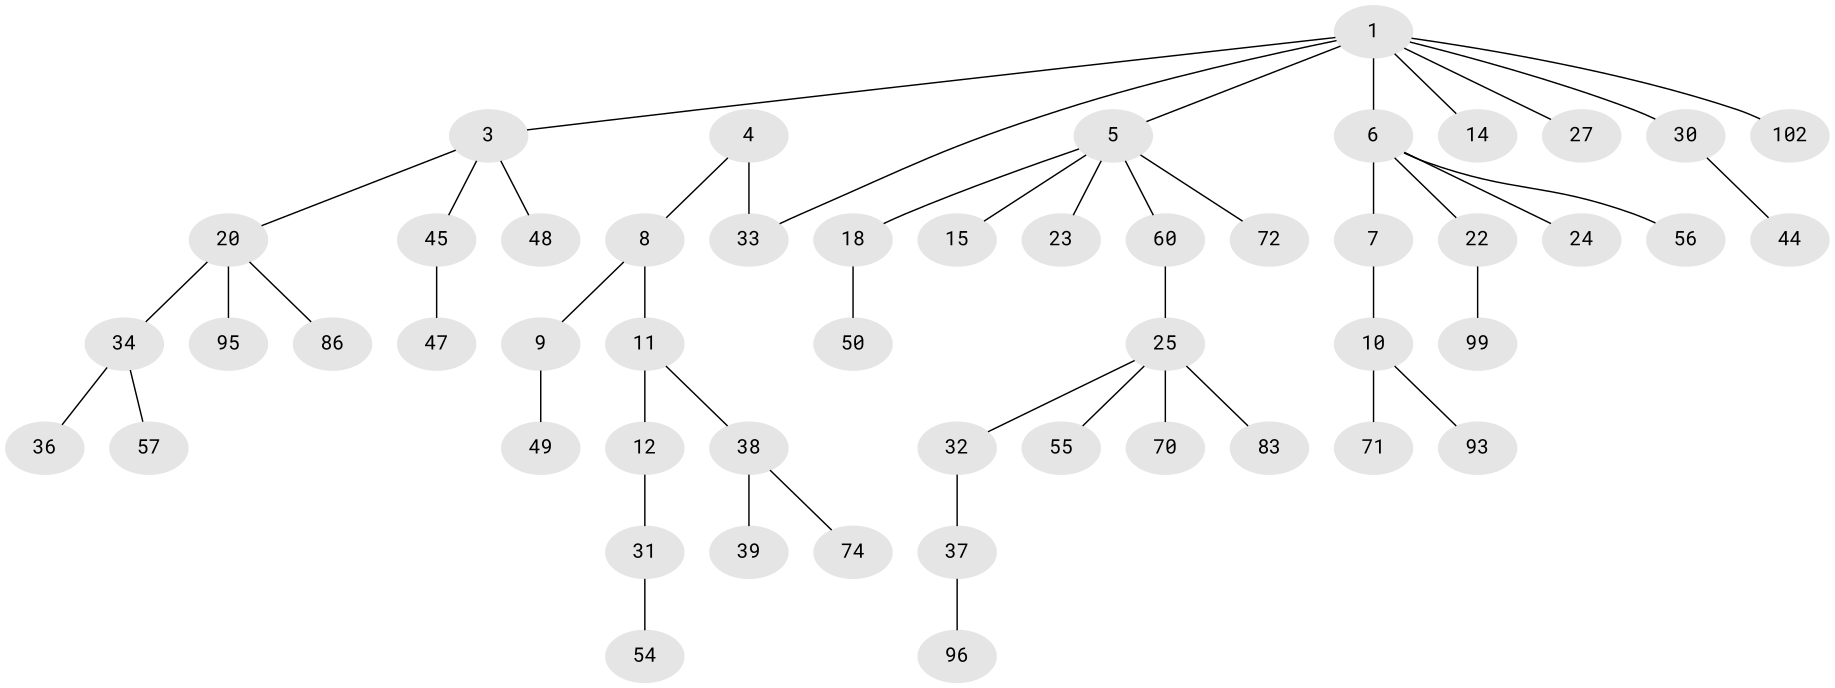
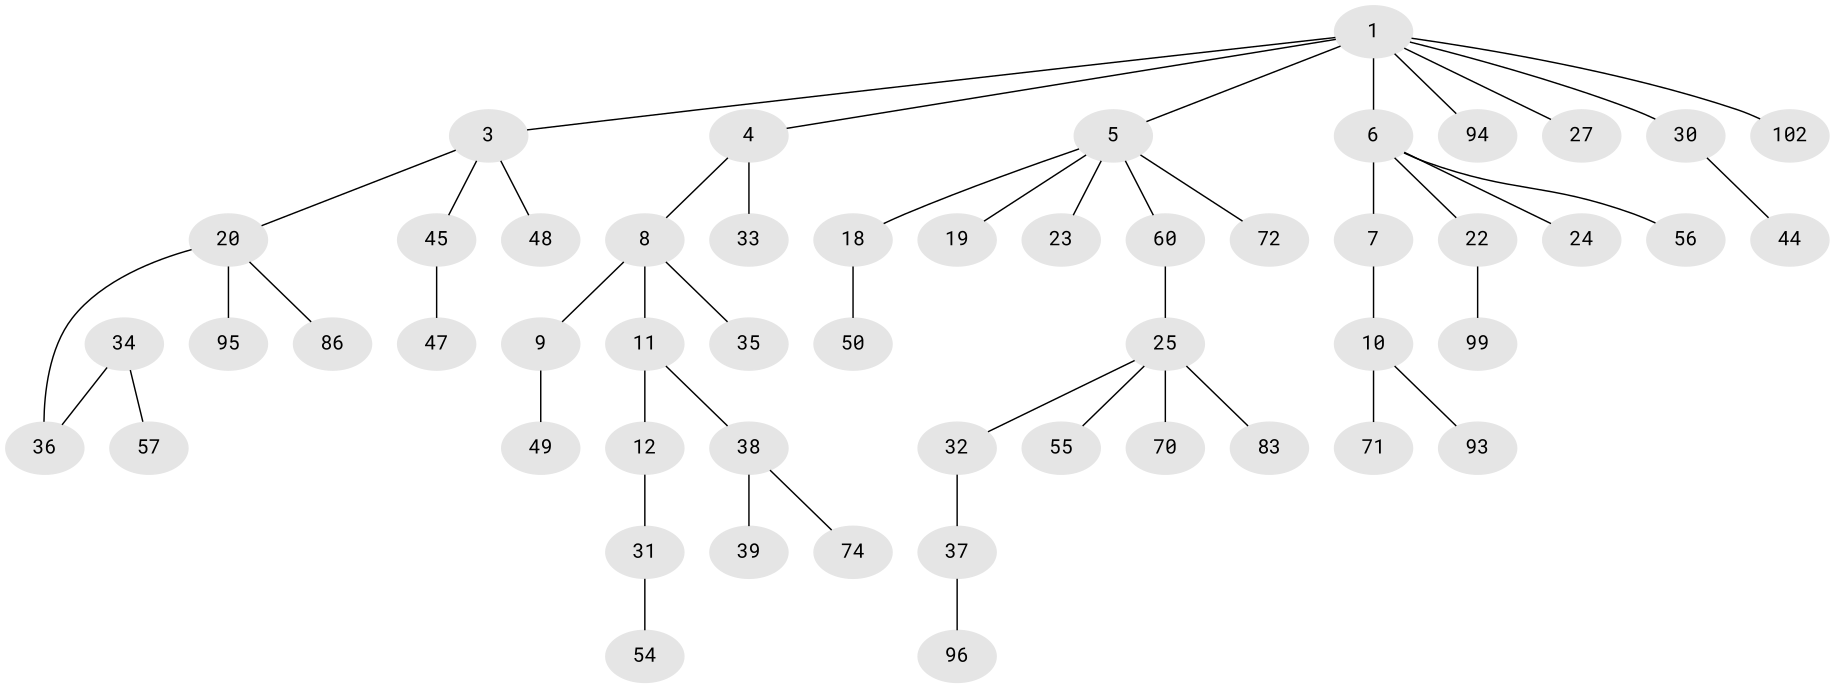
edge "1" -- "33": now "1" -- "4"
node "14": label "14" -> "94"
node "15": label "15" -> "19"
edge "20" -- "34": now "20" -- "36"
node "35": added
